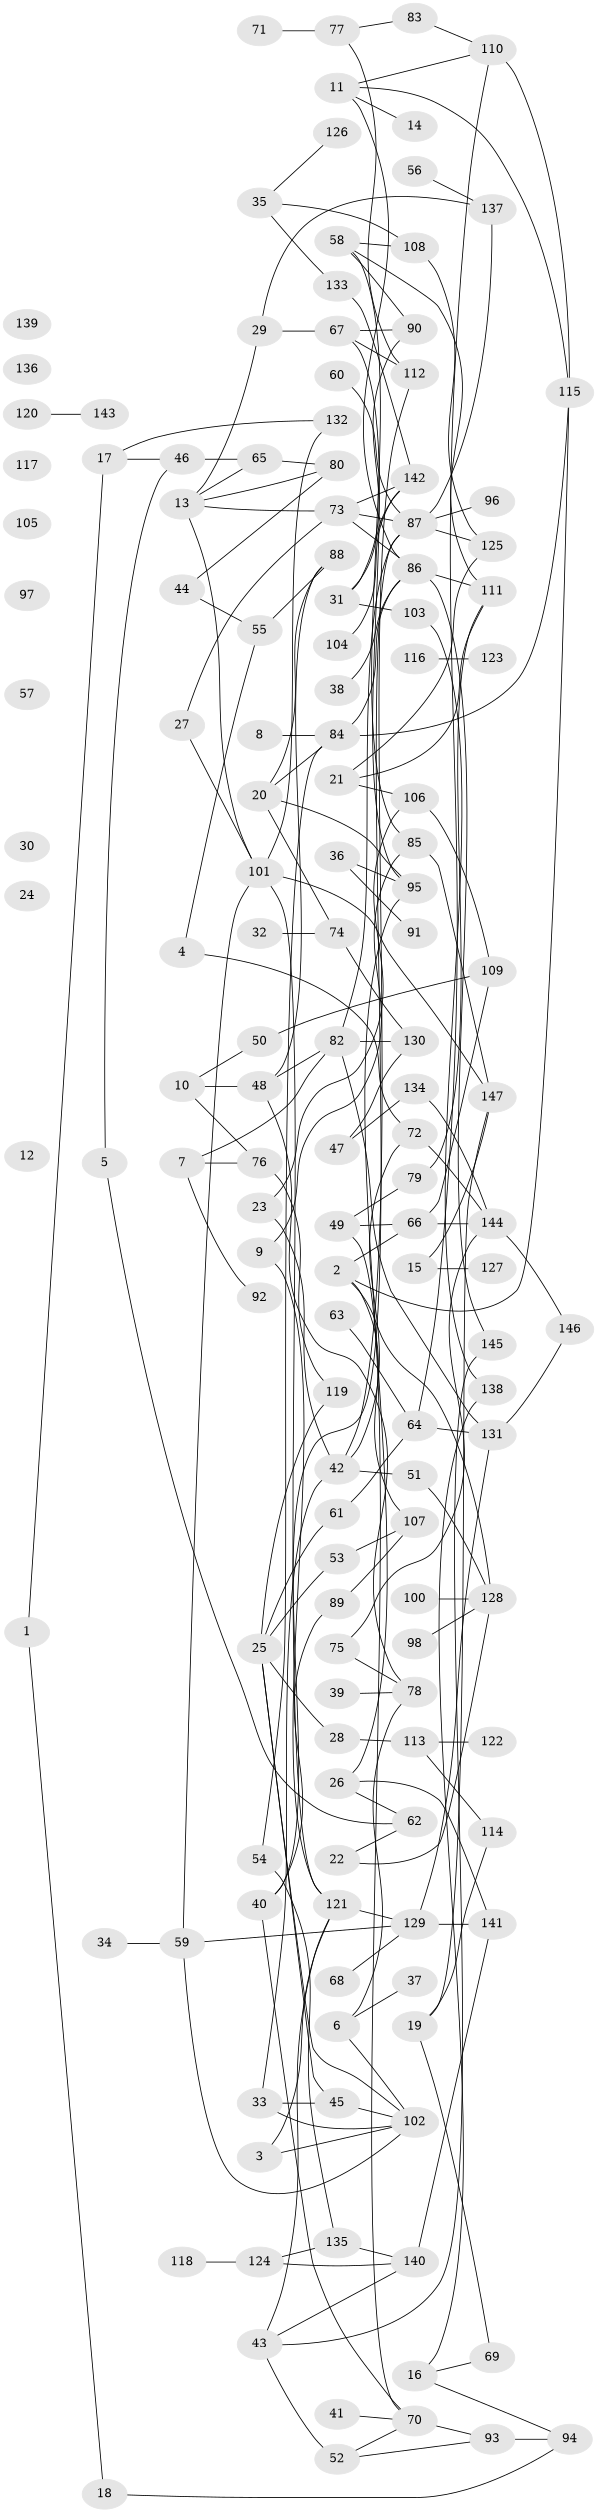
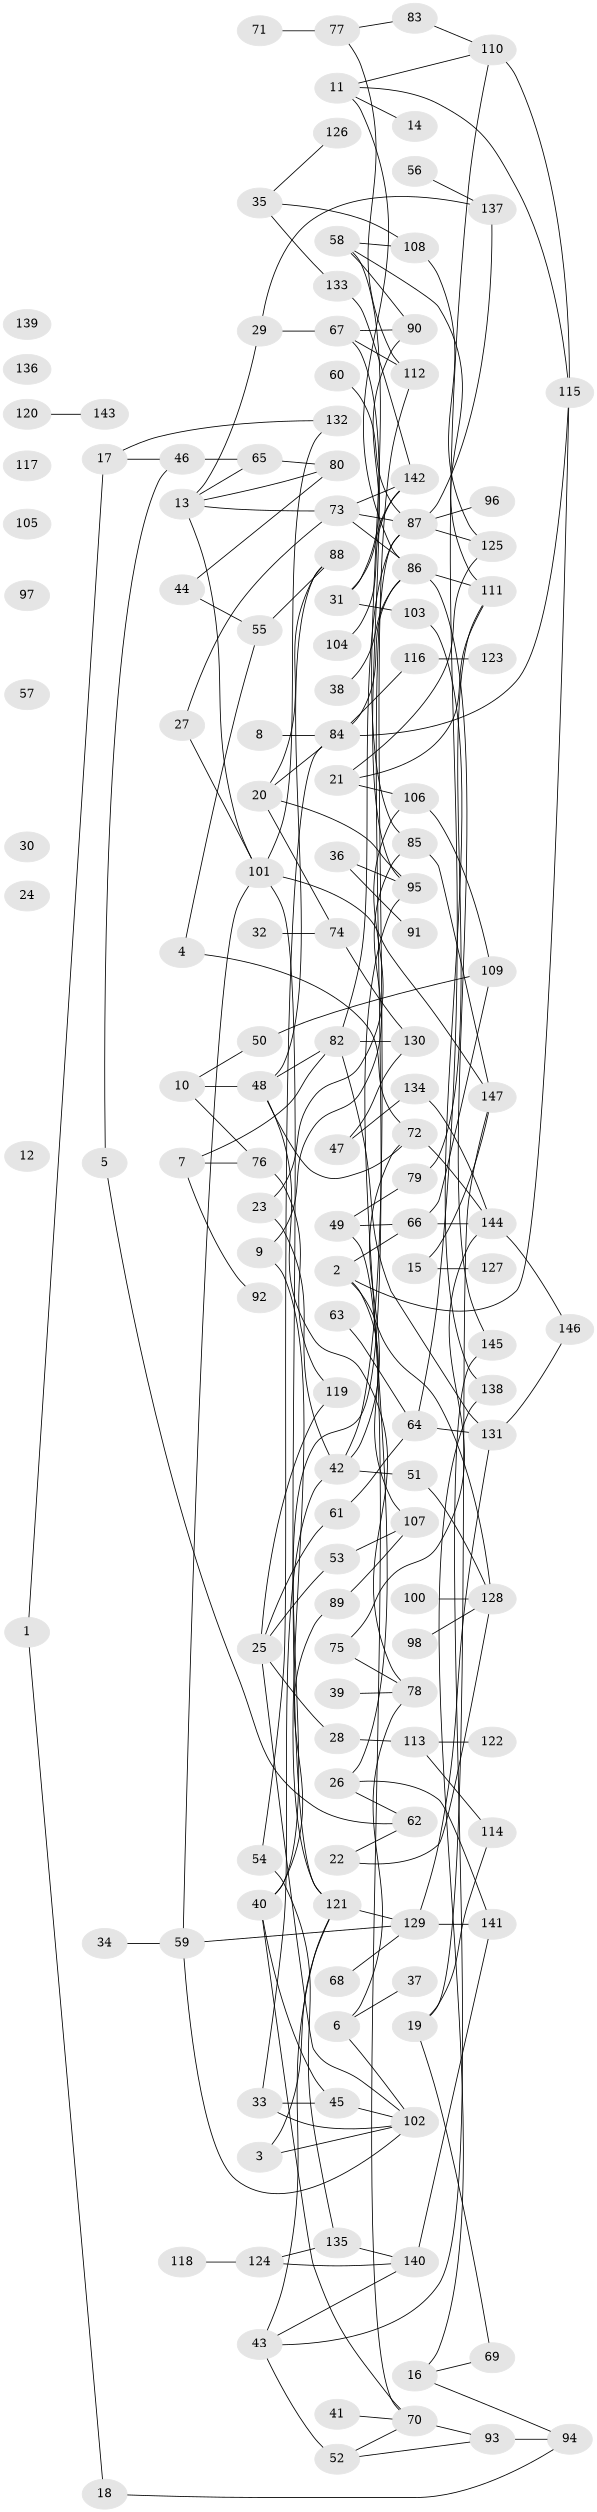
edge "116" -- "84": added
edge "48" -- "72": added
edge "25" -- "45": now "40" -- "45"
